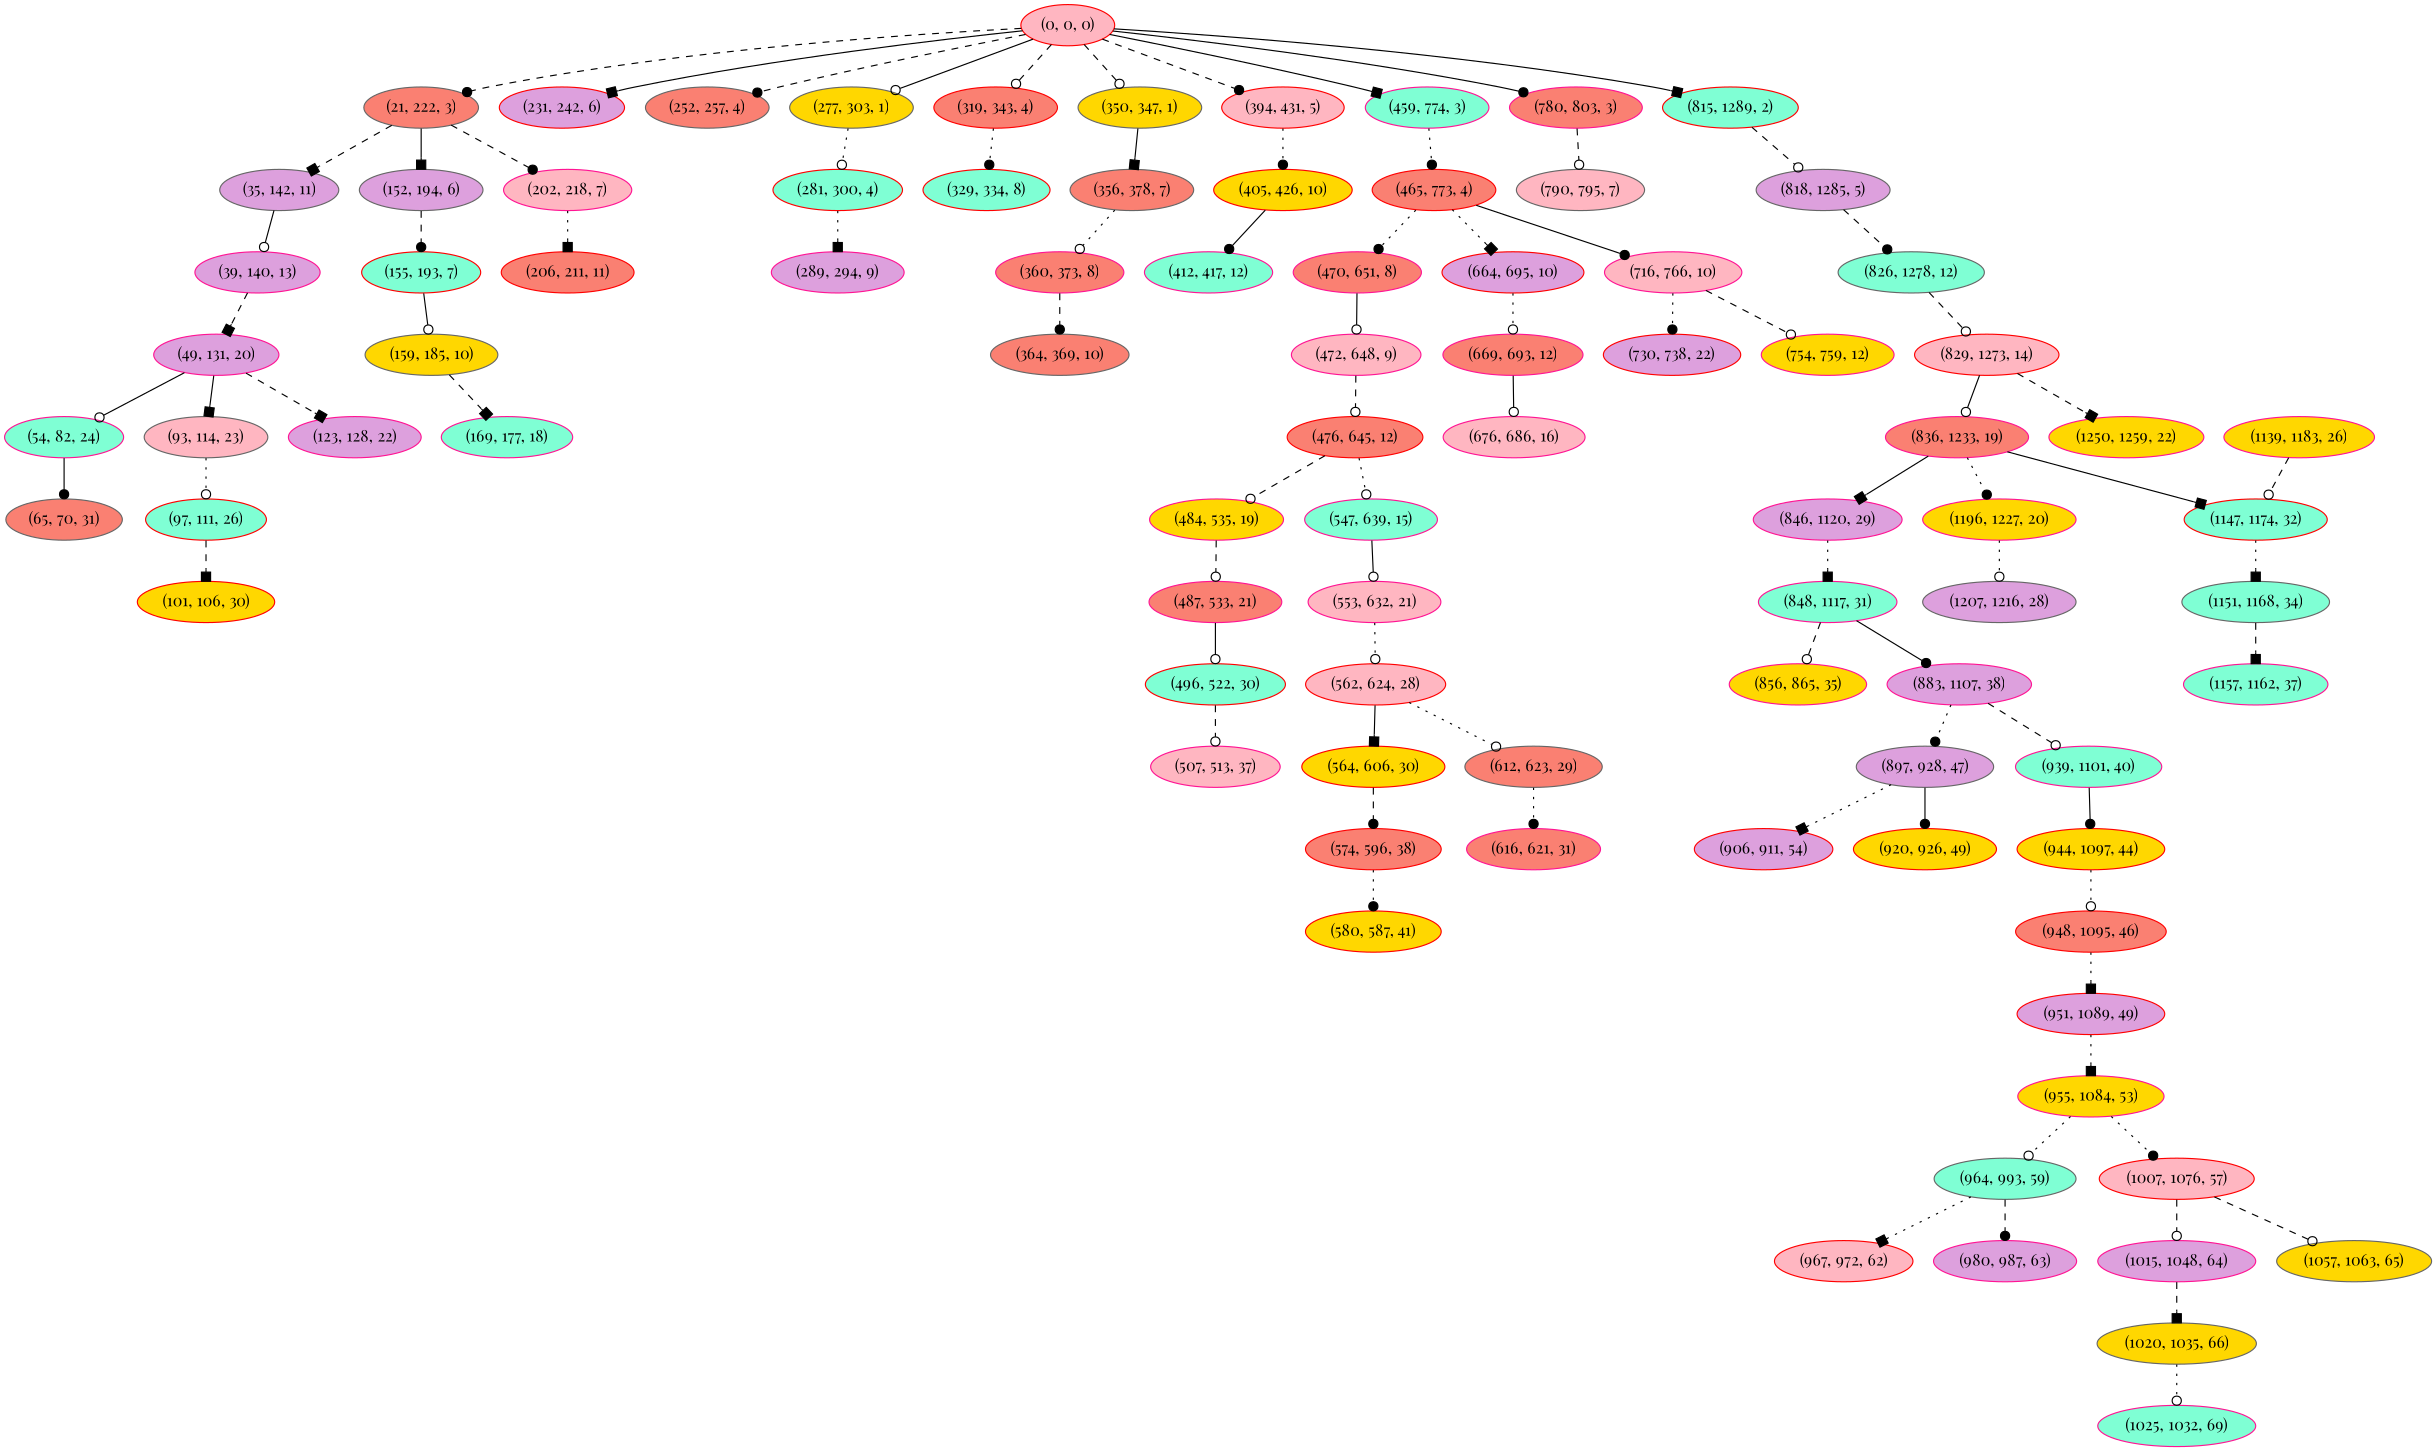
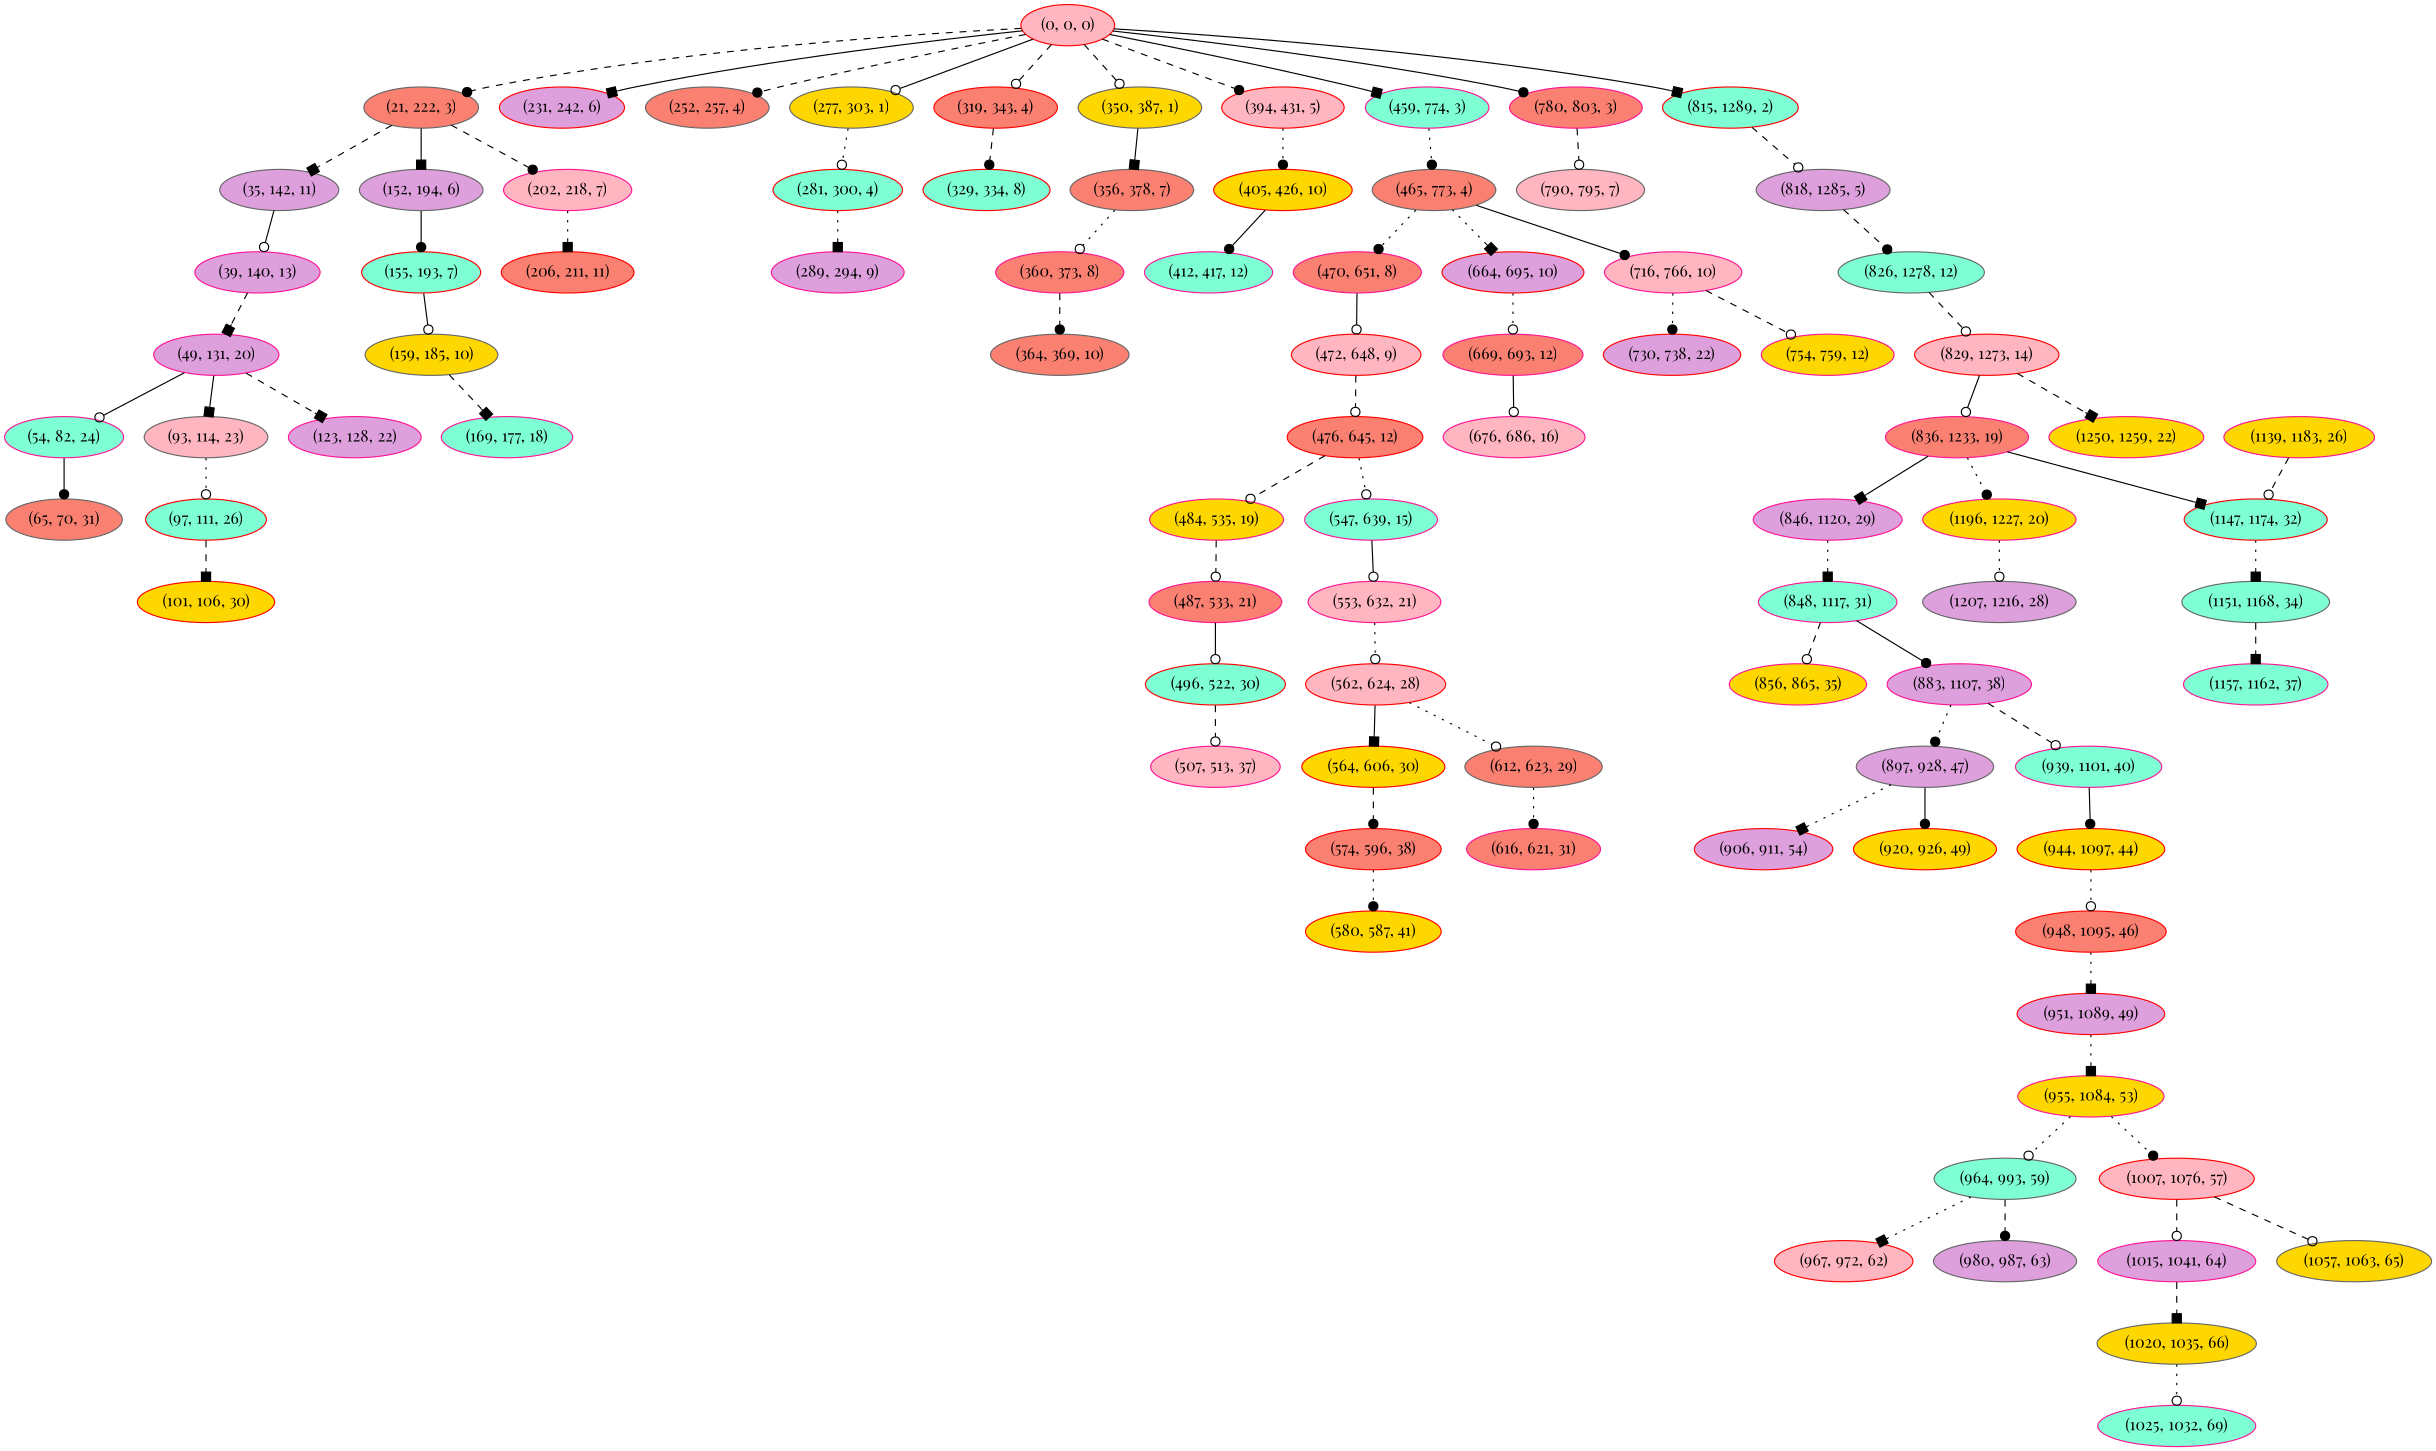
node "(350, 347, 1)": label "(350, 347, 1)" -> "(350, 387, 1)"
edge "(319, 343, 4)" -> "(329, 334, 8)": style dotted -> dashed
node "(465, 773, 4)": color red -> gray40
edge "(152, 194, 6)" -> "(155, 193, 7)": style dashed -> solid
node "(472, 648, 9)": color deeppink -> red
node "(980, 987, 63)": color deeppink -> gray40
node "(1015, 1048, 64)": label "(1015, 1048, 64)" -> "(1015, 1041, 64)"
